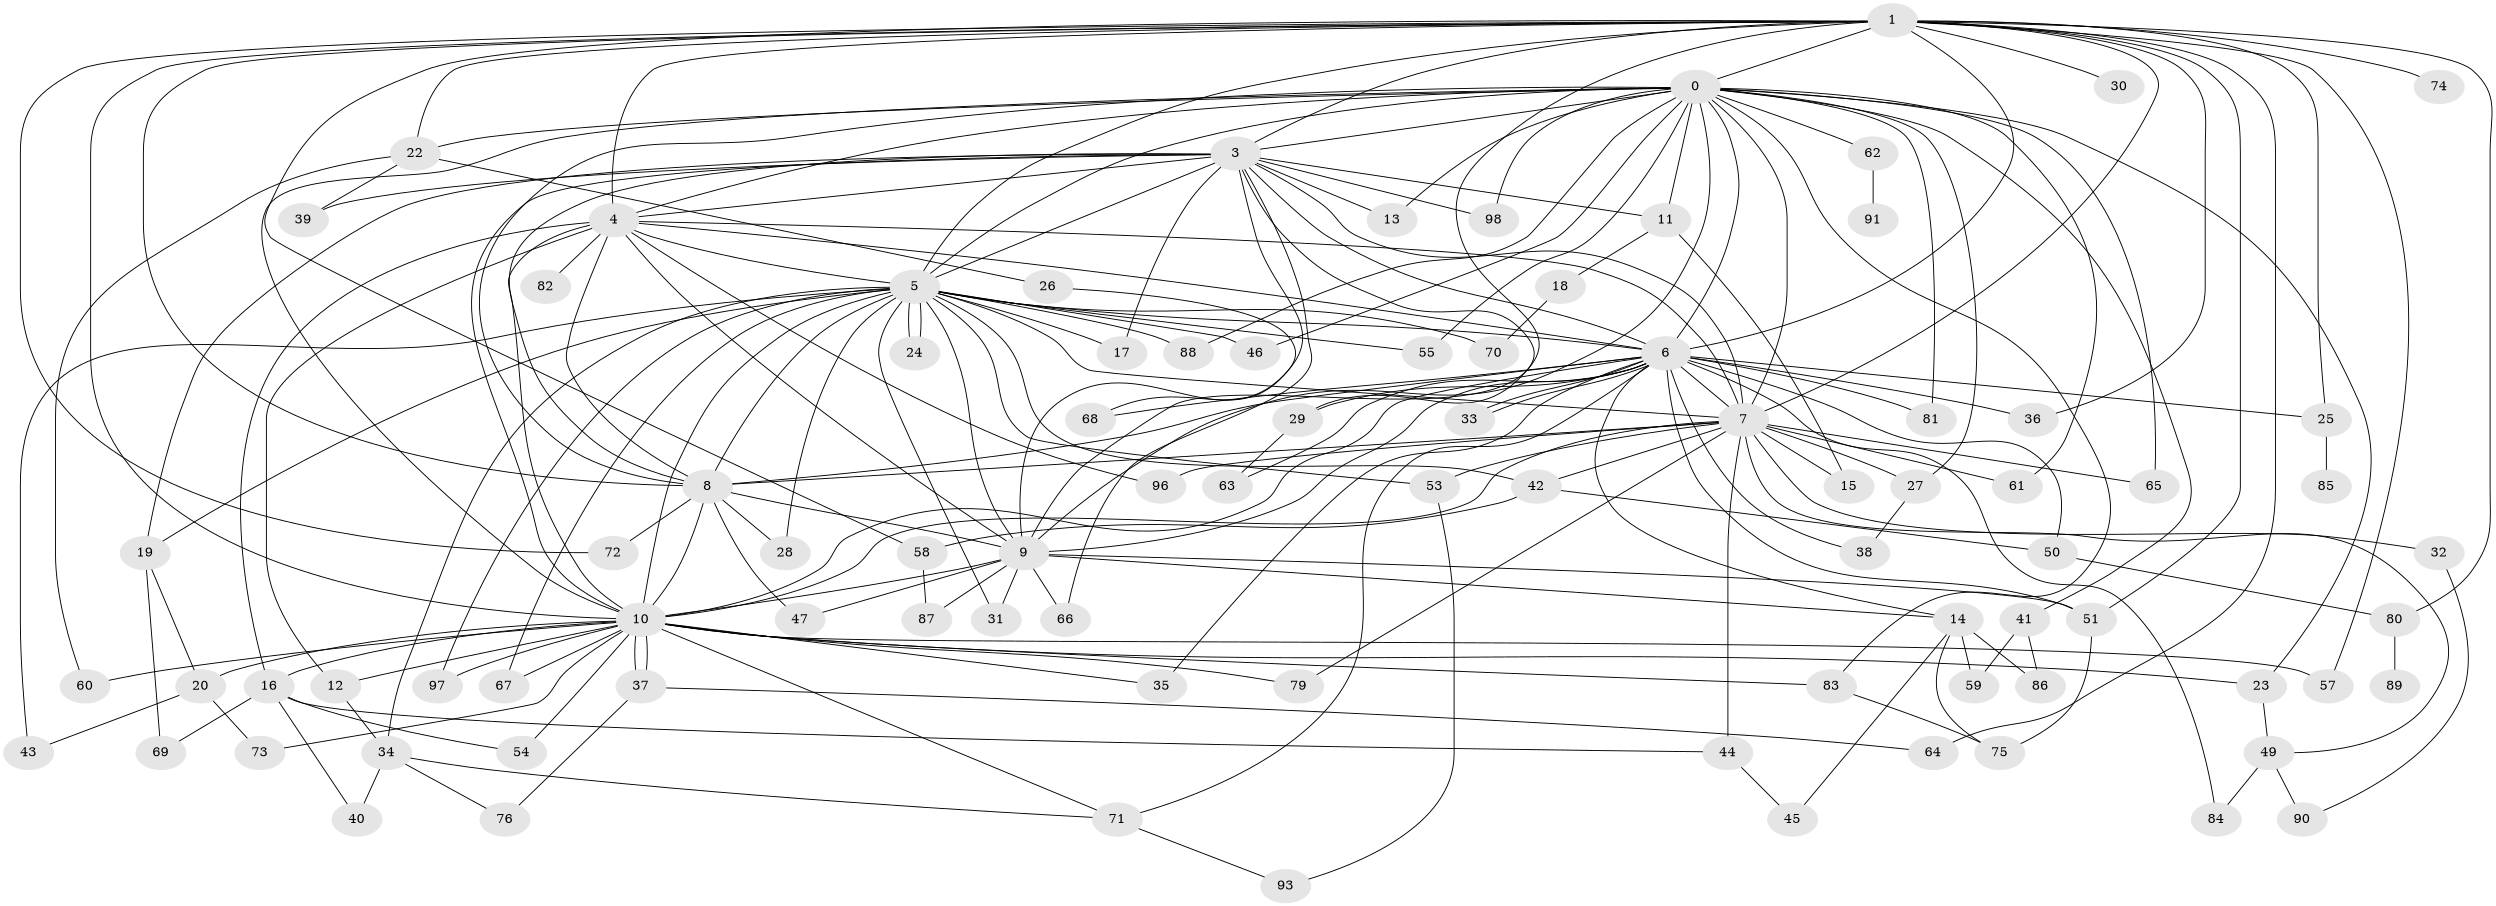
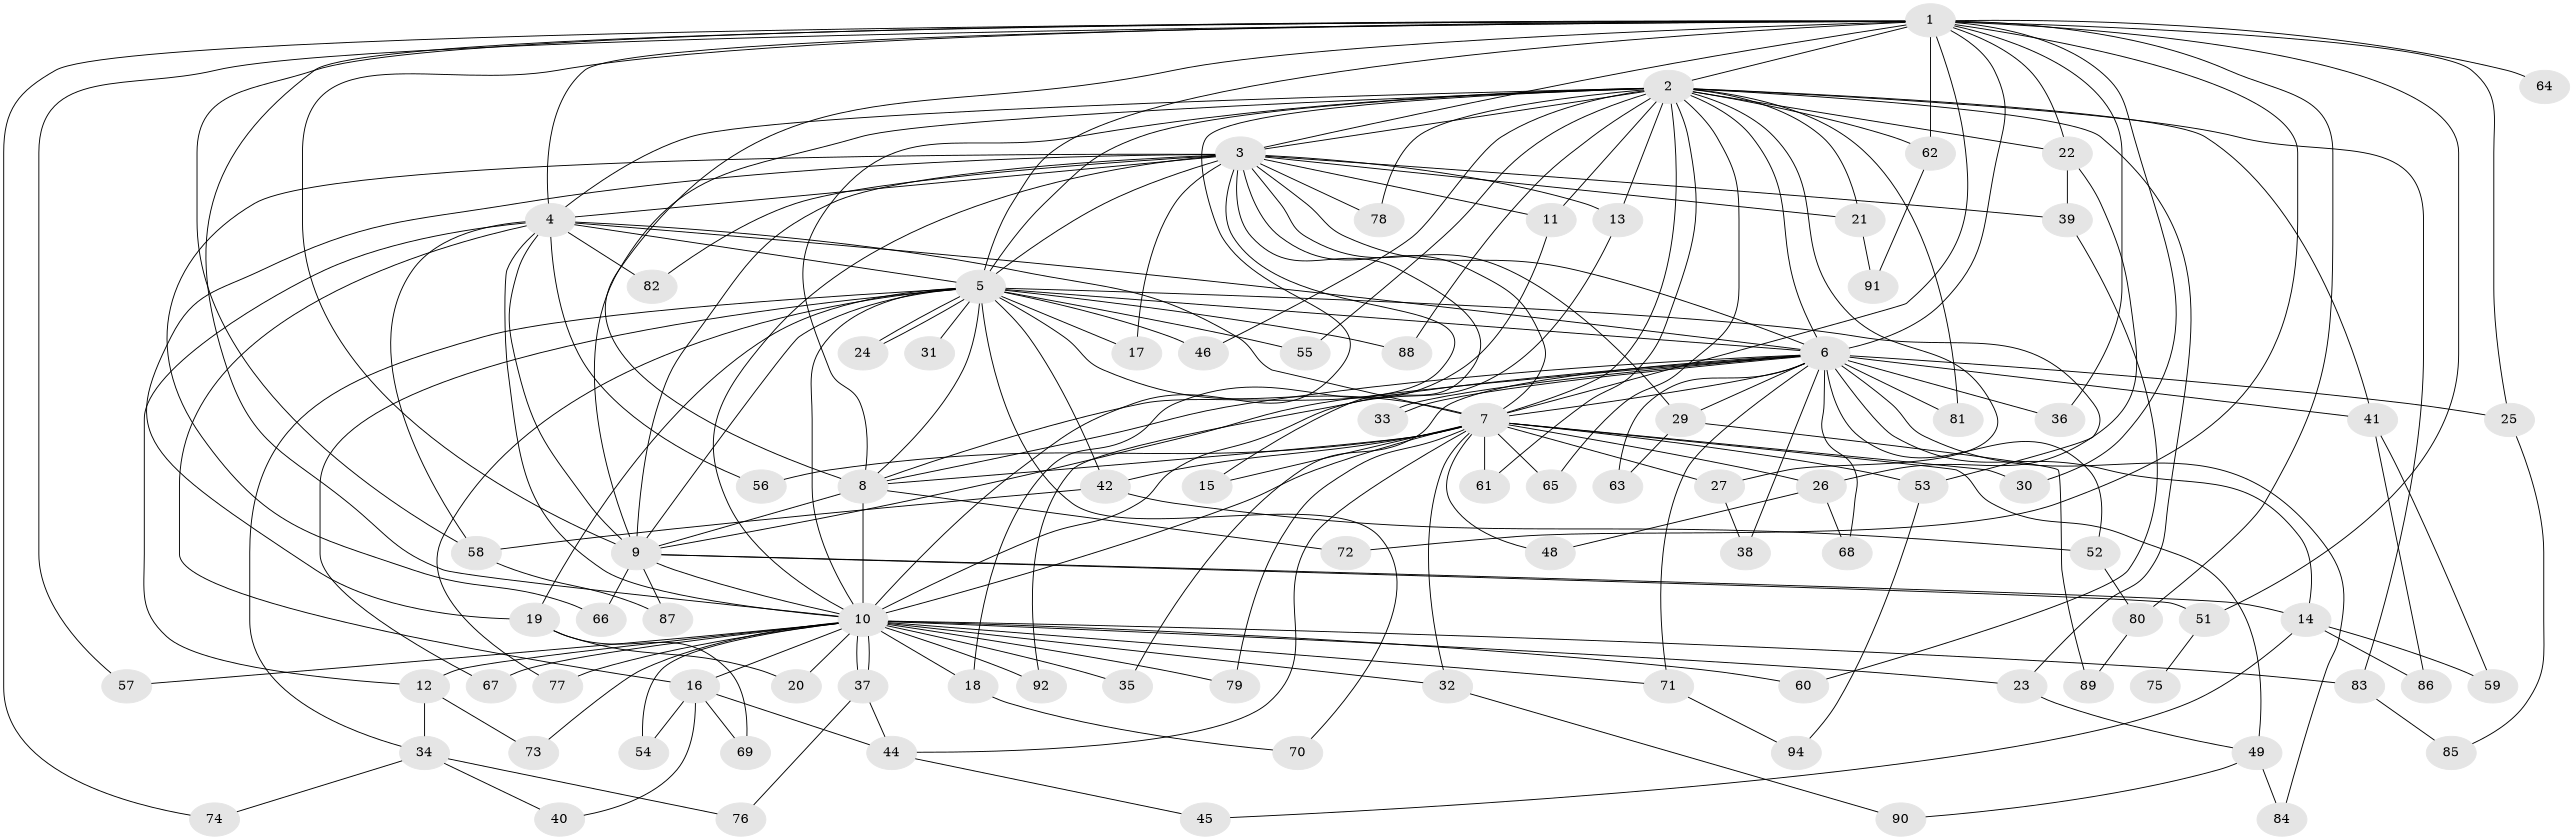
node "0": label "0" -> "2"
edge "1" -- "62": added
edge "3" -- "82": added
node "98": label "98" -> "78"
node "21": added
edge "22" -- "60": now "39" -- "60"
edge "11" -- "15": now "3" -- "15"
edge "4" -- "8": now "4" -- "58"
edge "29" -- "89": added
edge "7" -- "30": added
edge "7" -- "26": added
node "96": label "96" -> "56"
node "28": removed
node "48": added
node "50": label "50" -> "52"
edge "6" -- "51": now "6" -- "41"
edge "9" -- "31": removed
node "47": removed
edge "10" -- "18": added
edge "10" -- "32": added
node "97": label "97" -> "77"
node "92": added
edge "14" -- "75": removed
edge "37" -- "64": now "37" -- "44"
edge "83" -- "75": now "83" -- "85"
edge "20" -- "73": now "12" -- "73"
node "43": removed
edge "34" -- "71": now "34" -- "74"
node "93": label "93" -> "94"
